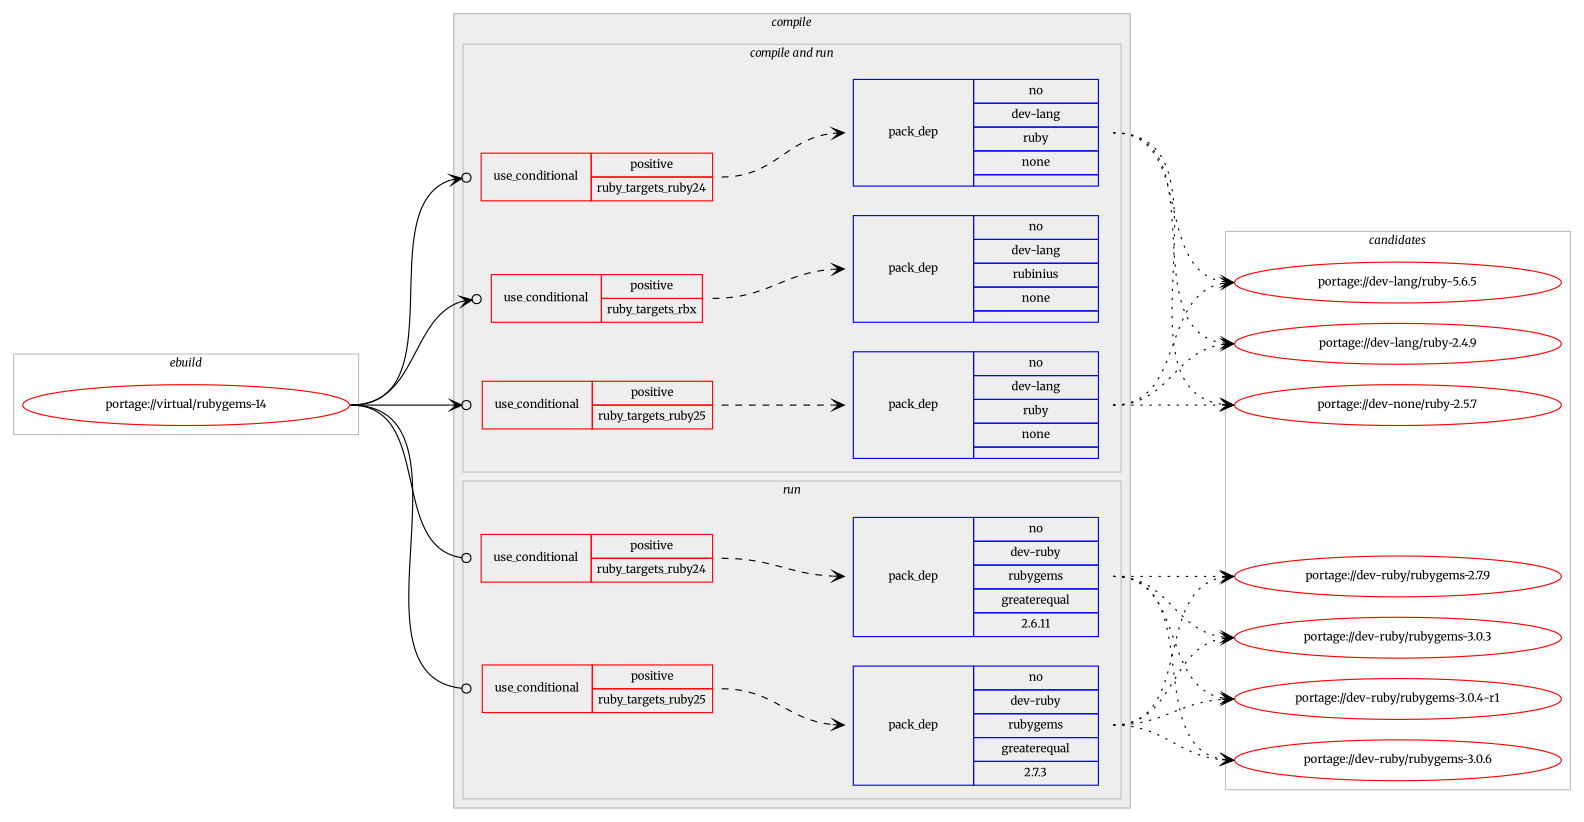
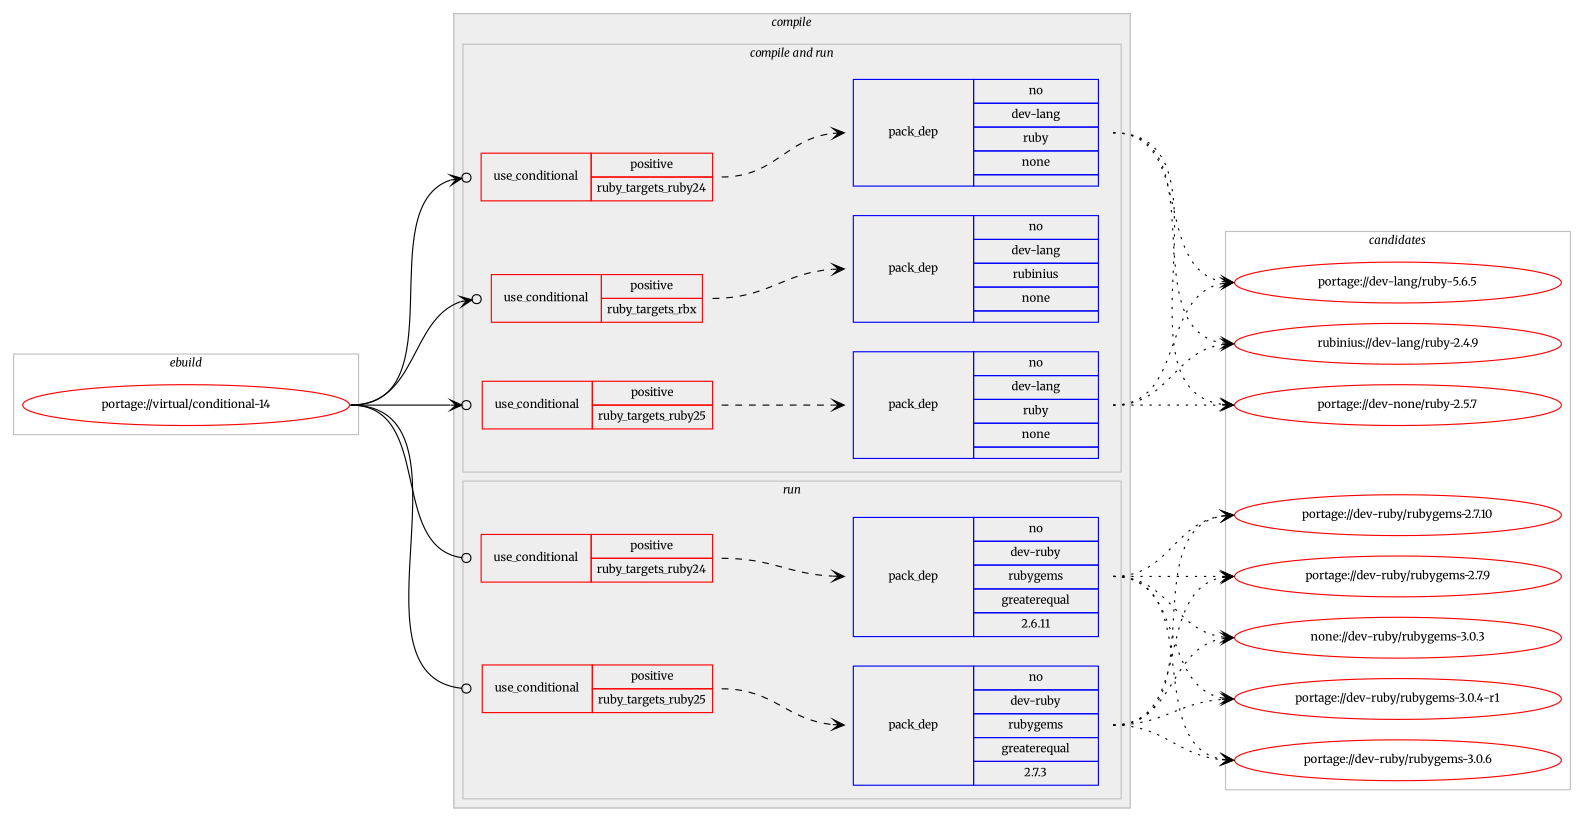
node "portage://dev-lang/ruby-2.4.9": label "portage://dev-lang/ruby-2.4.9" -> "rubinius://dev-lang/ruby-2.4.9"
node "portage://virtual/rubygems-14": label "portage://virtual/rubygems-14" -> "portage://virtual/conditional-14"
node "portage://dev-ruby/rubygems-2.7.10": added
node "portage://dev-ruby/rubygems-3.0.3": label "portage://dev-ruby/rubygems-3.0.3" -> "none://dev-ruby/rubygems-3.0.3"
